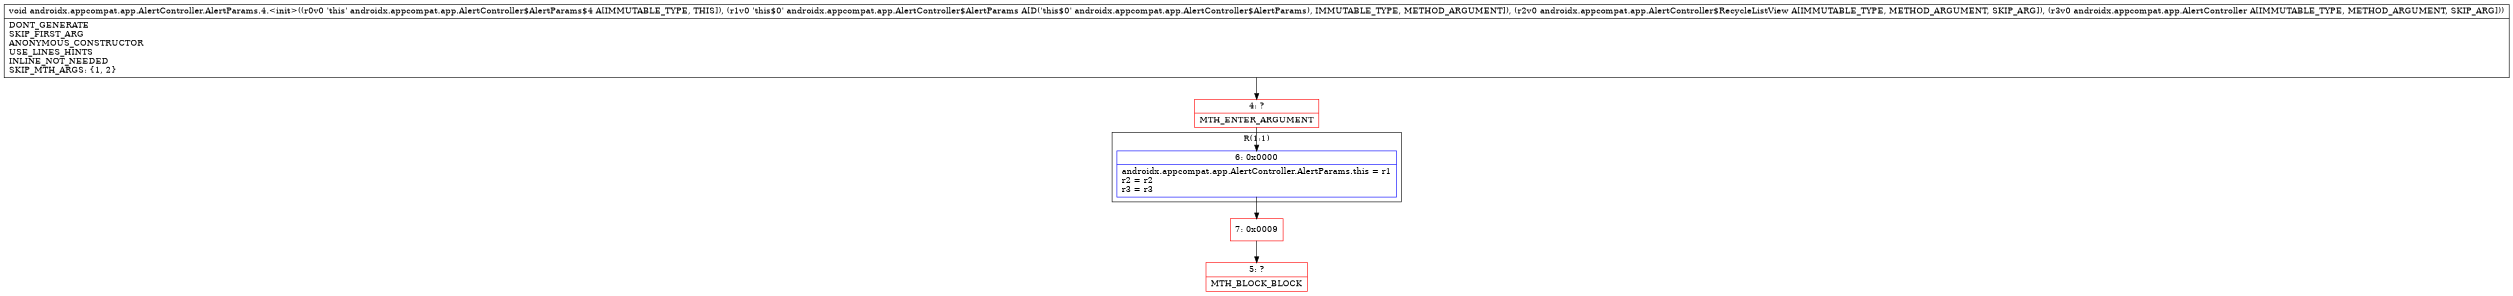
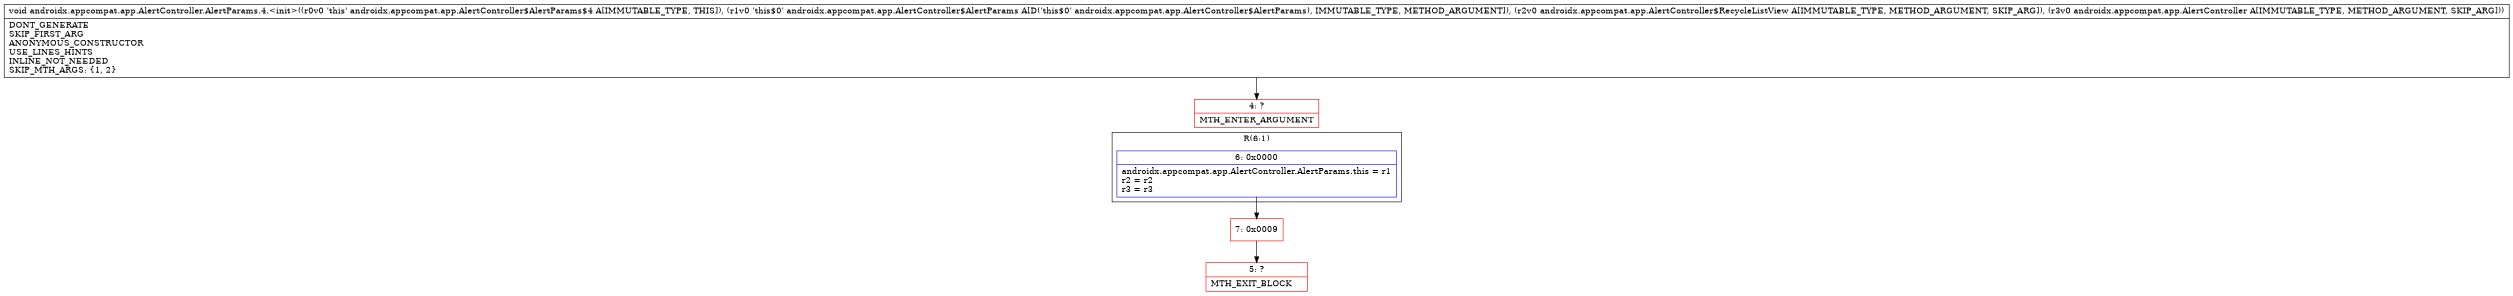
edge "4: ?" -> "6: 0x0000": removed
cluster "R(1:1)": label "R(1:1)" -> "R(6:1)"
node "5: ?": text "MTH_BLOCK_BLOCK" -> "MTH_EXIT_BLOCK"
